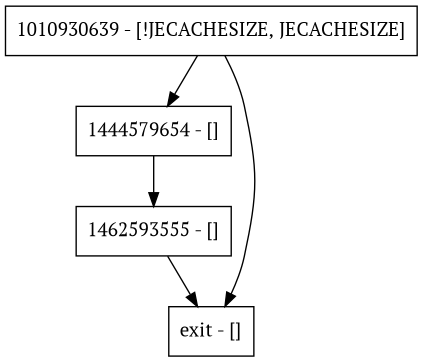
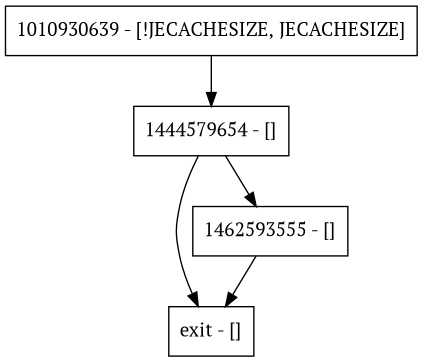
edge "1010930639 - [!JECACHESIZE, JECACHESIZE]" -> "exit - []": now "1444579654 - []" -> "exit - []"
